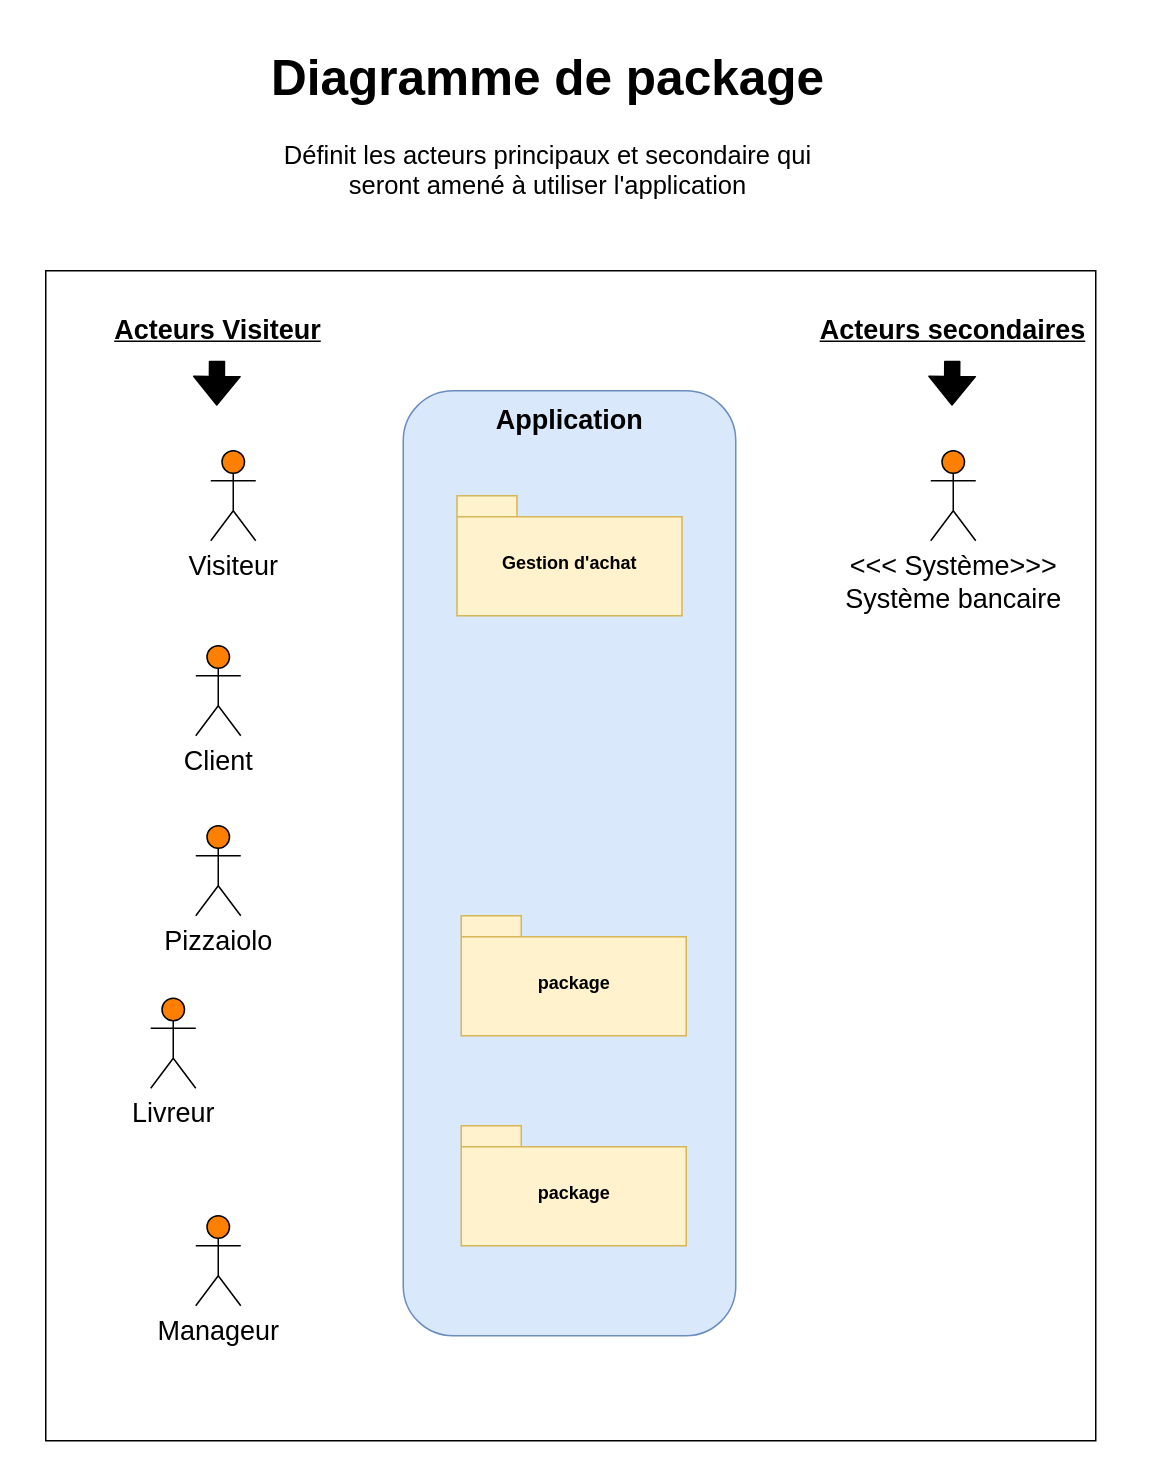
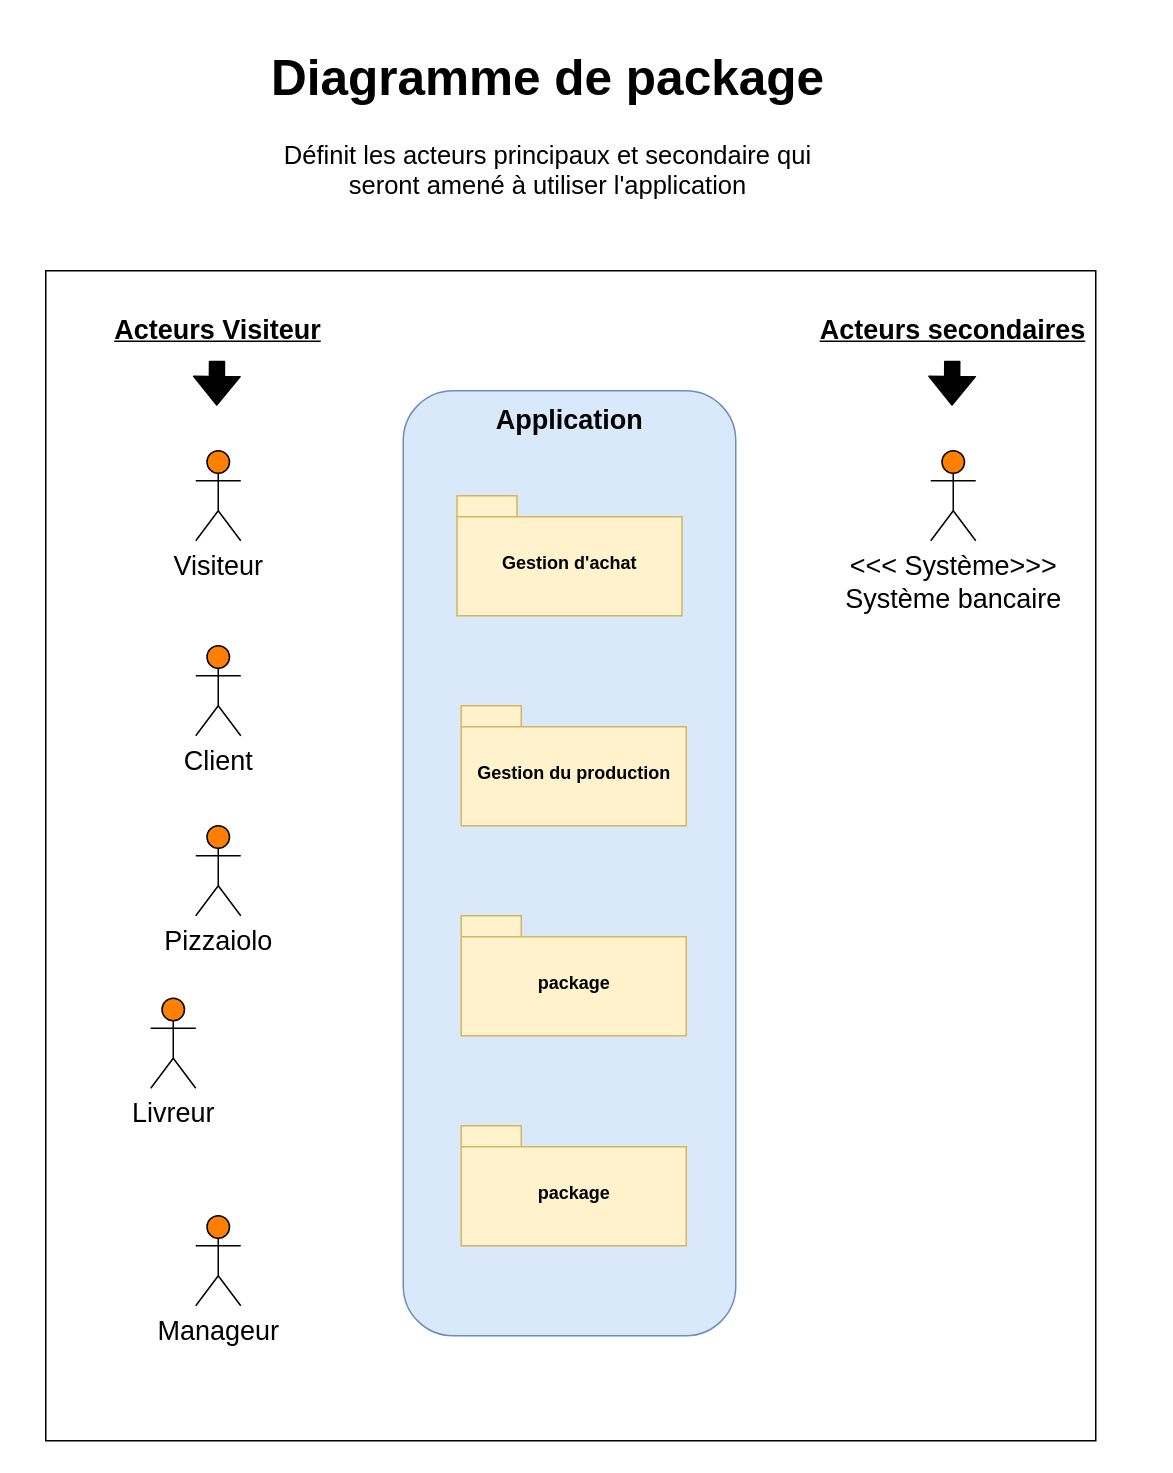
node "Visiteur": moved (233, 496) -> (218, 496)
node "Gestion du production": added
